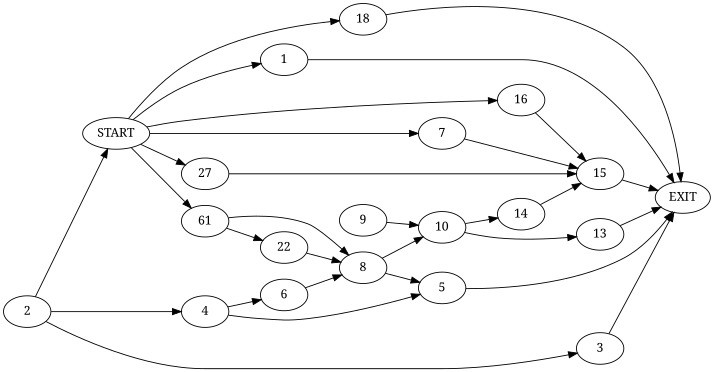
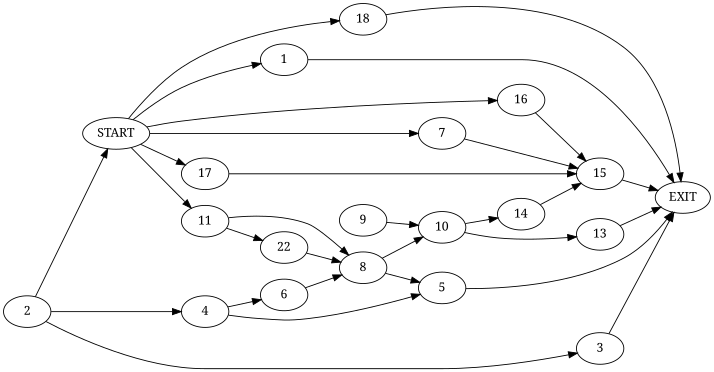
node "27": label "27" -> "17"
node "61": label "61" -> "11"
